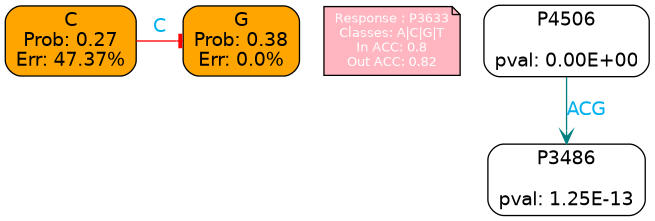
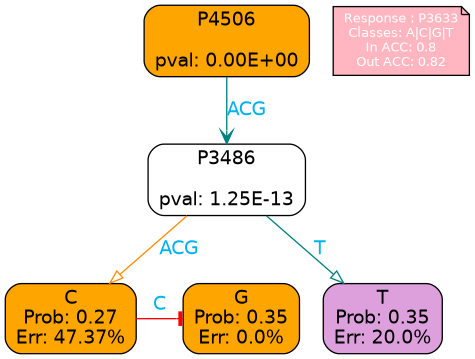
node "G Prob: 0.38 Err: 0.0%": label "G Prob: 0.38 Err: 0.0%" -> "G Prob: 0.35 Err: 0.0%"
node "P4506 pval: 0.00E+00": fillcolor white -> orange
edge "P3486 pval: 1.25E-13" -> "C Prob: 0.27 Err: 47.37%": added, label "ACG"
node "T Prob: 0.35 Err: 20.0%": added
